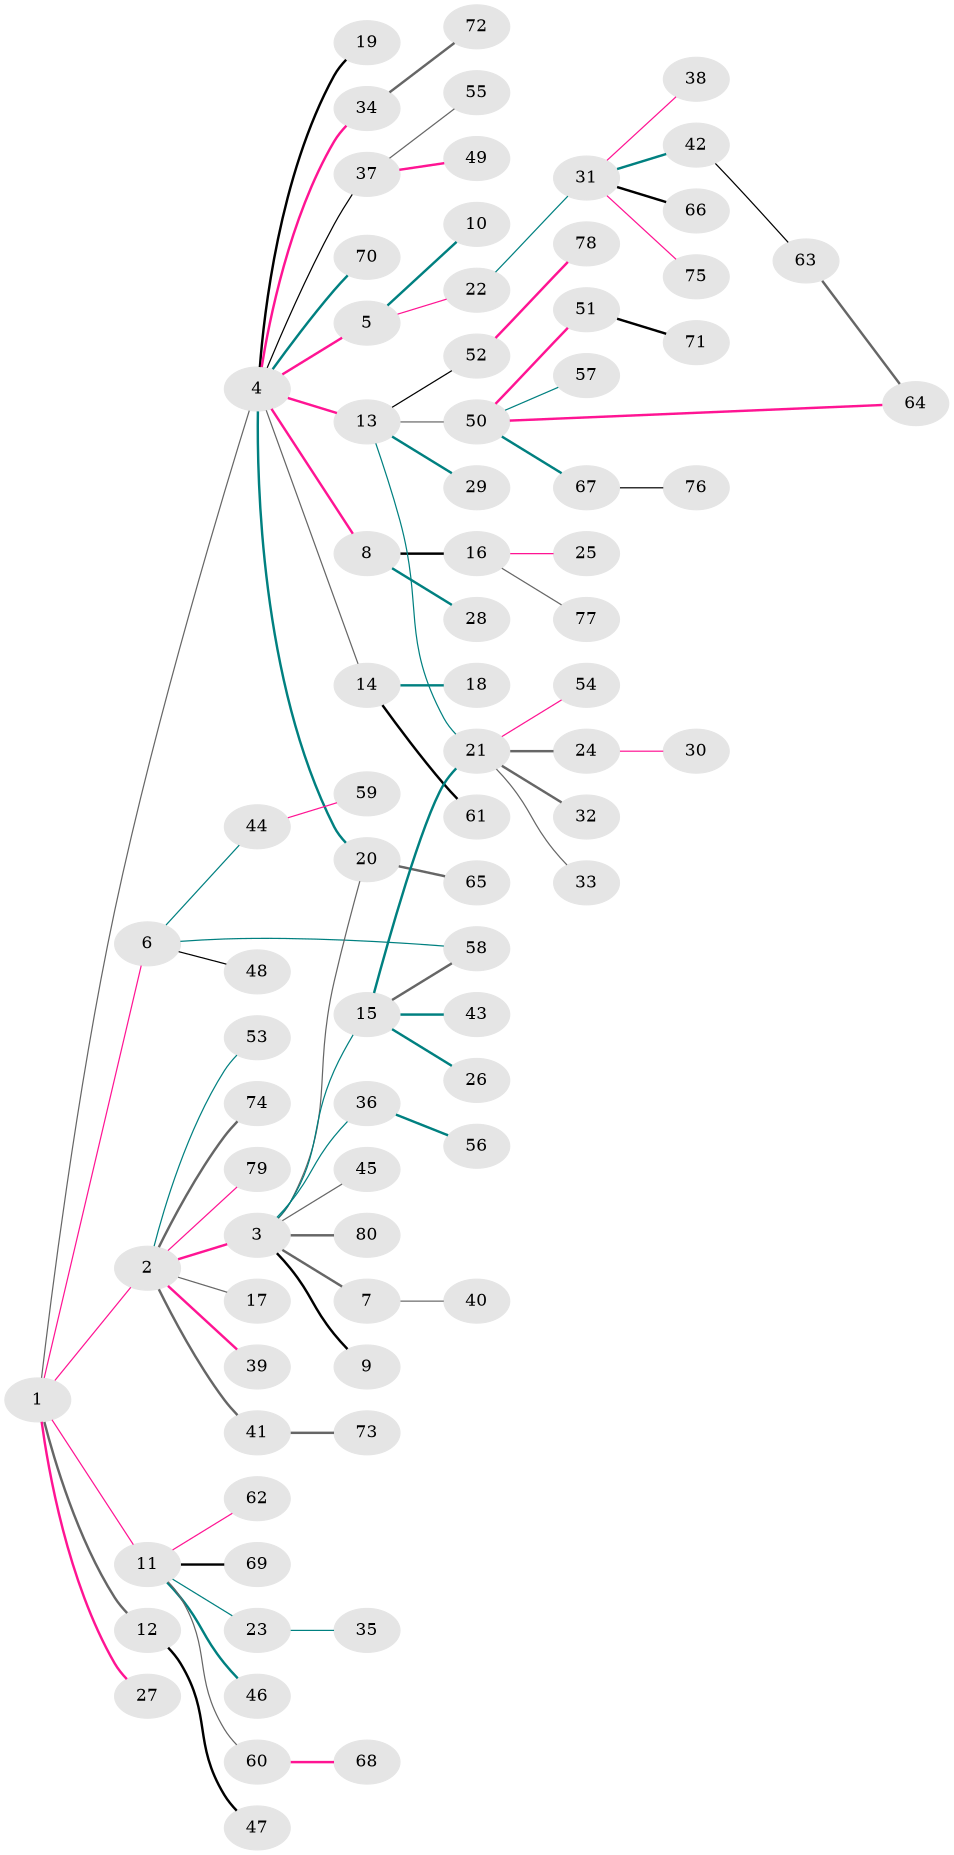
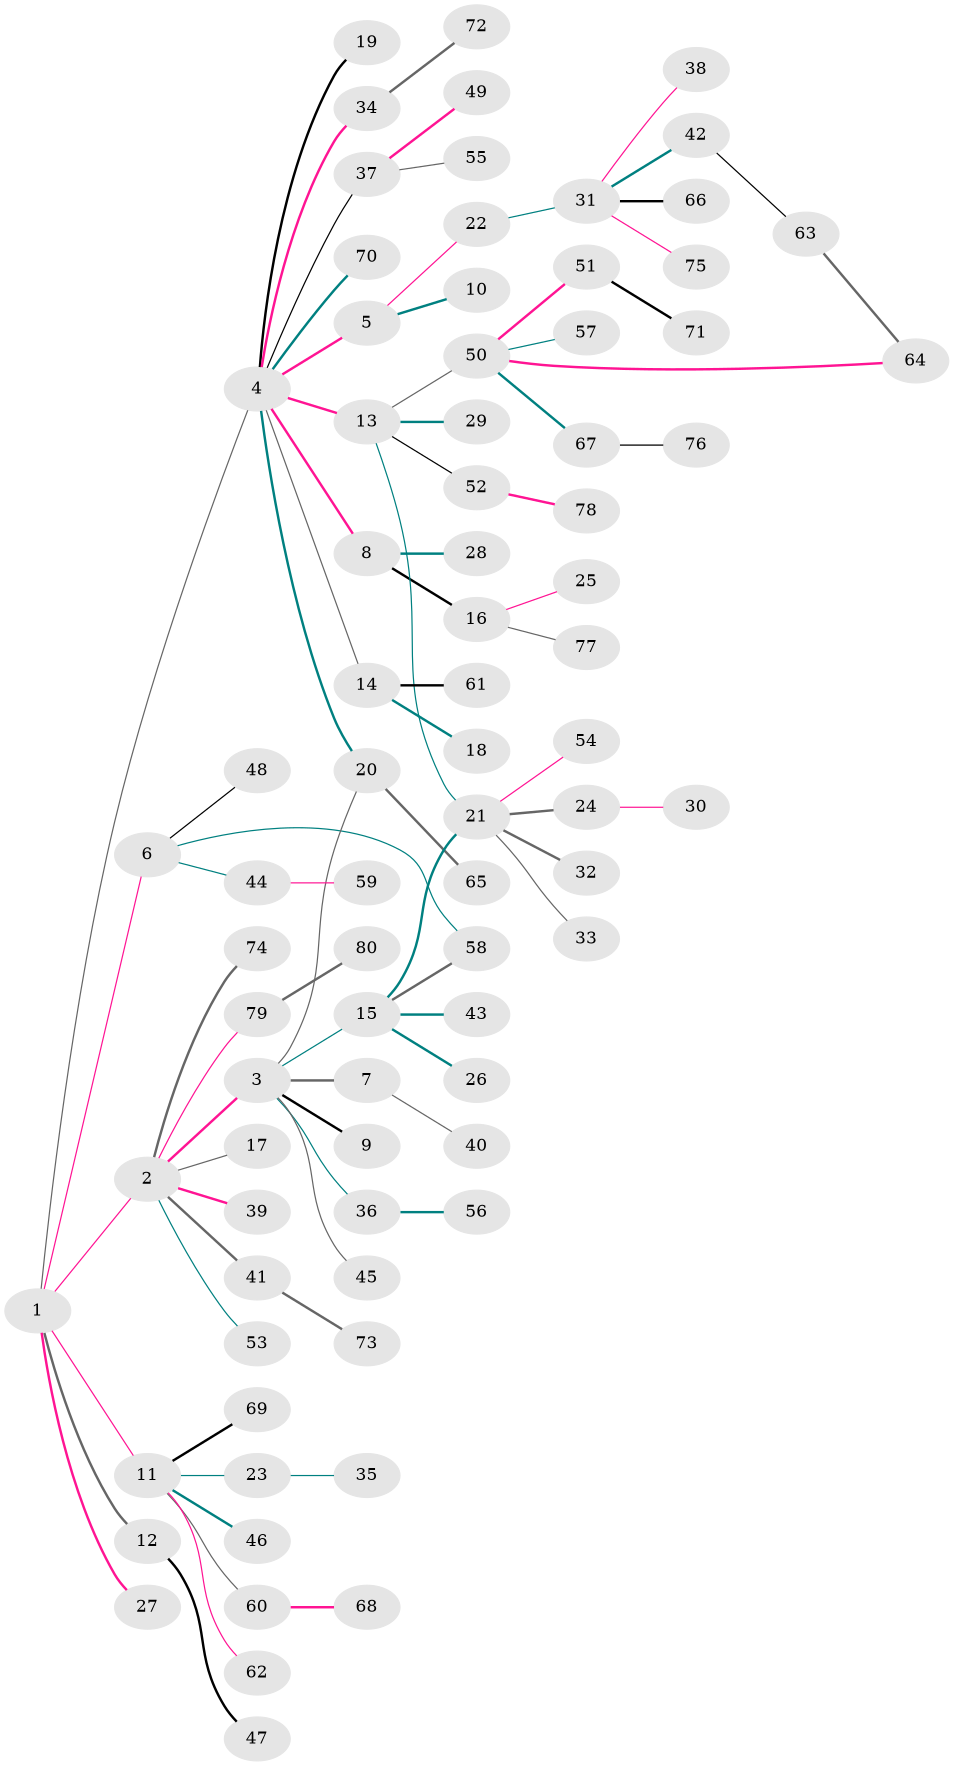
edge "3" -- "80": now "79" -- "80"
